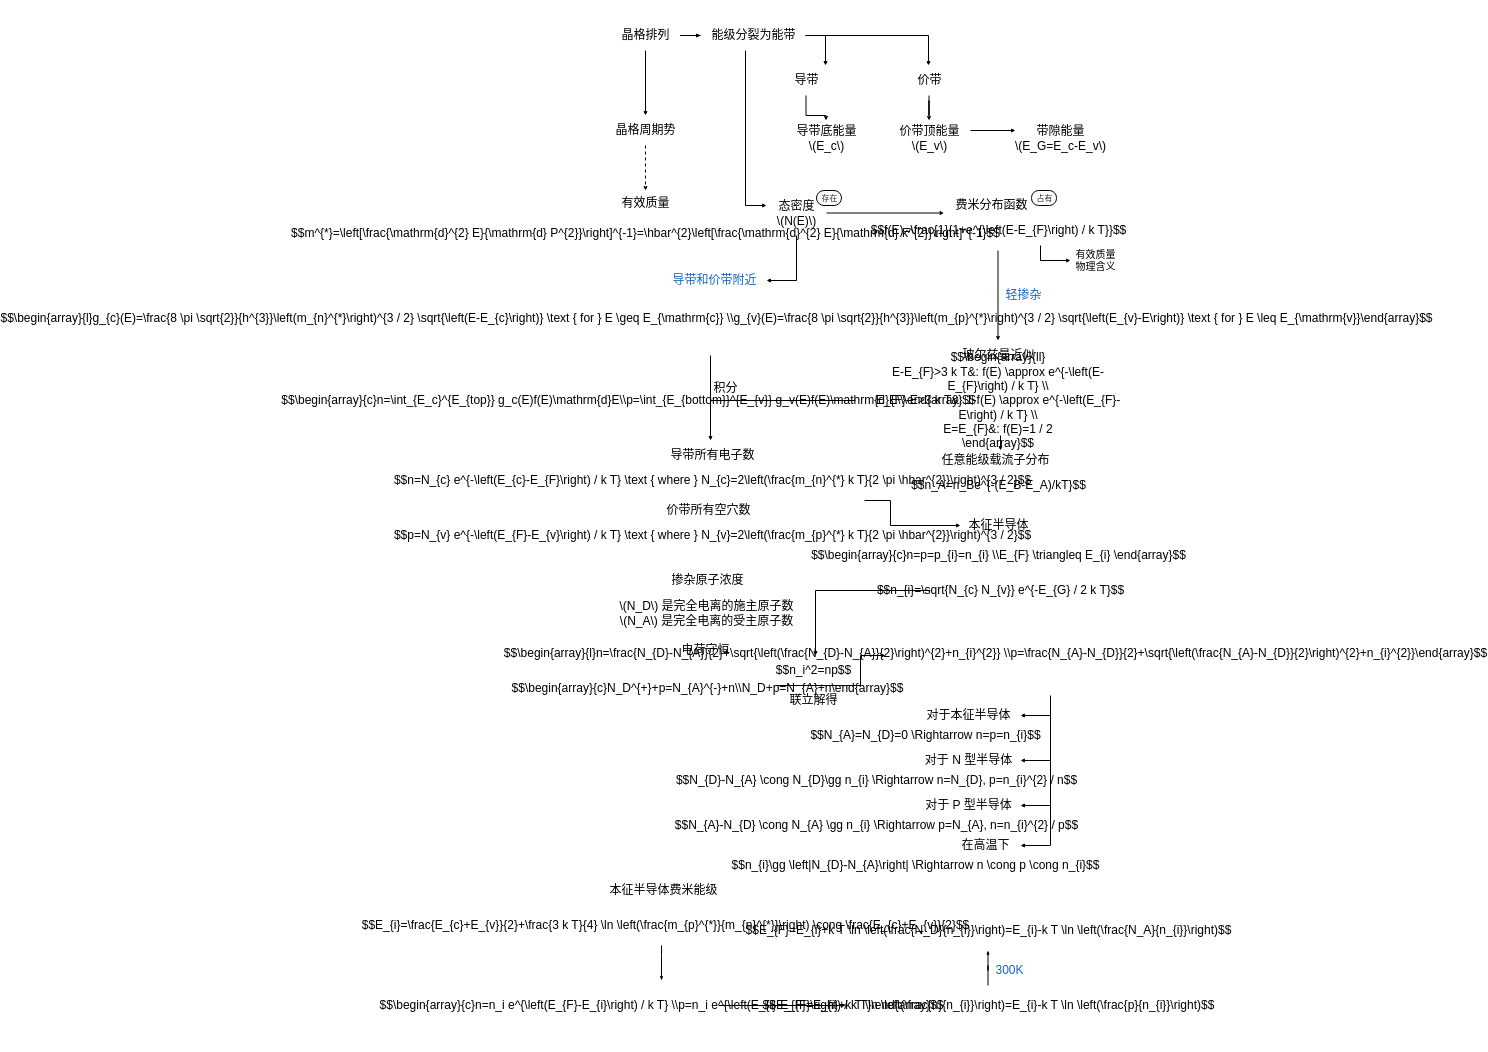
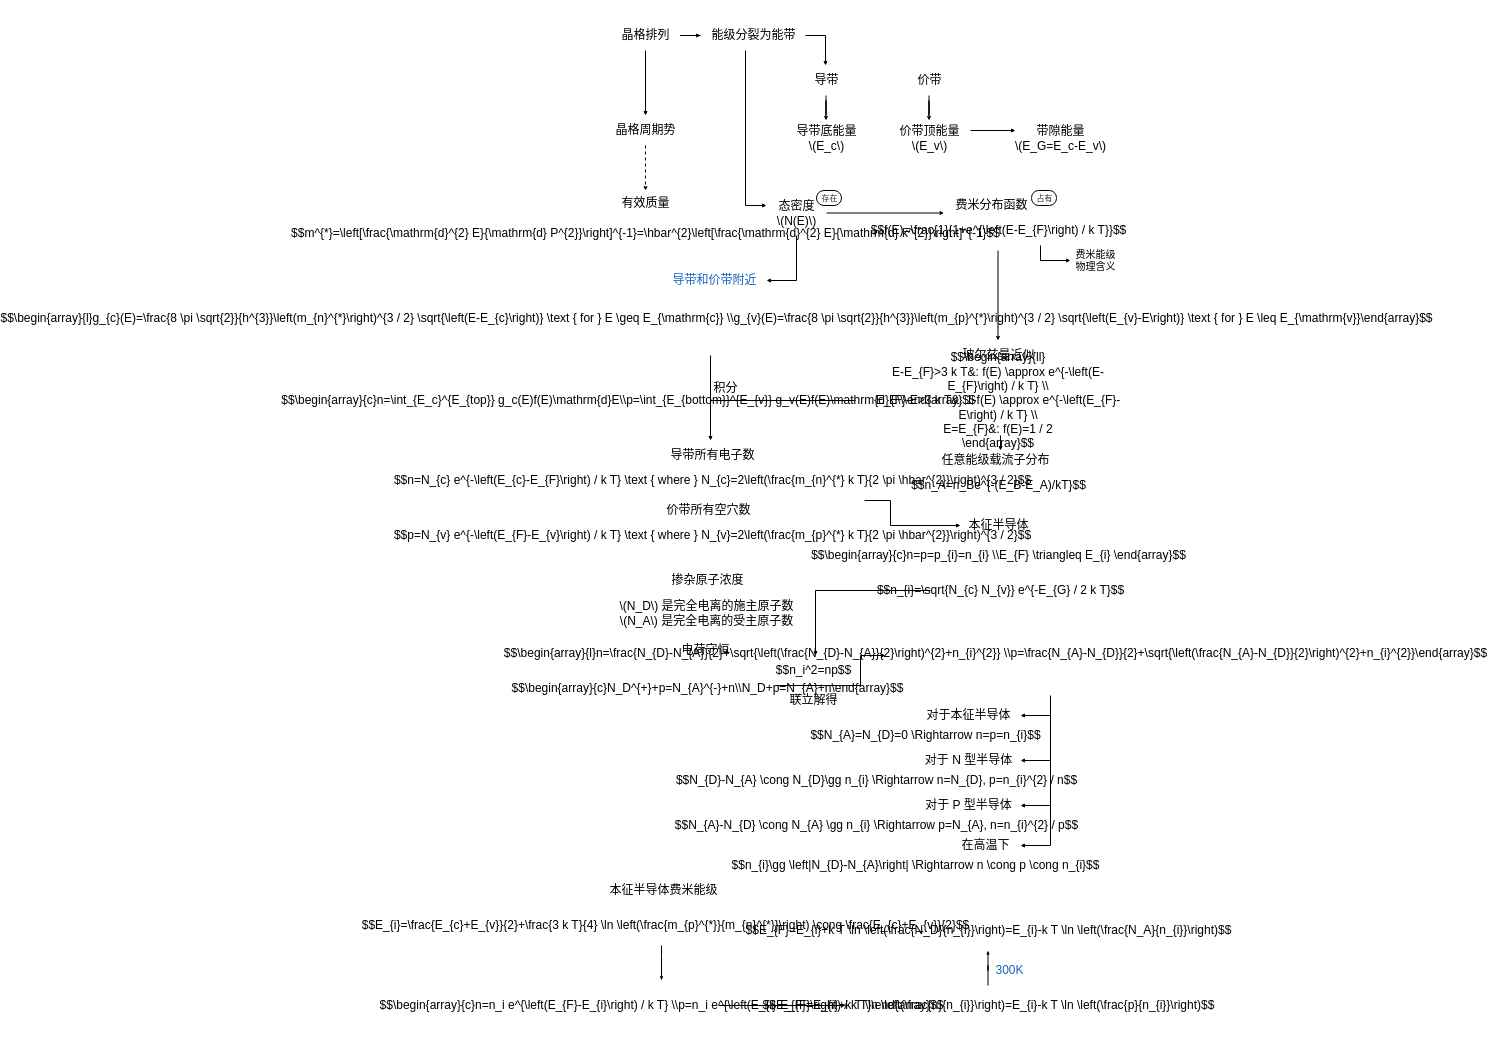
edge "能级分裂为能带" -> "价带": removed
node "导带": moved (806, 81) -> (826, 81)
node "有效质量物理含义": label "有效质量物理含义" -> "费米能级物理含义"
node "轻掺杂": removed
